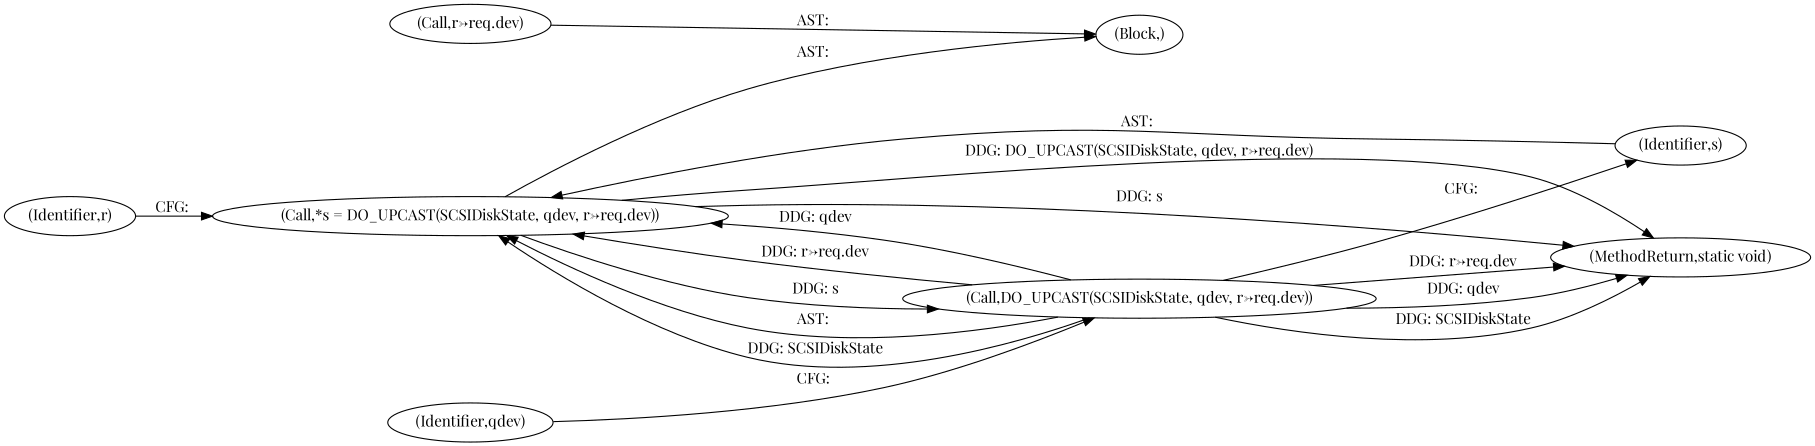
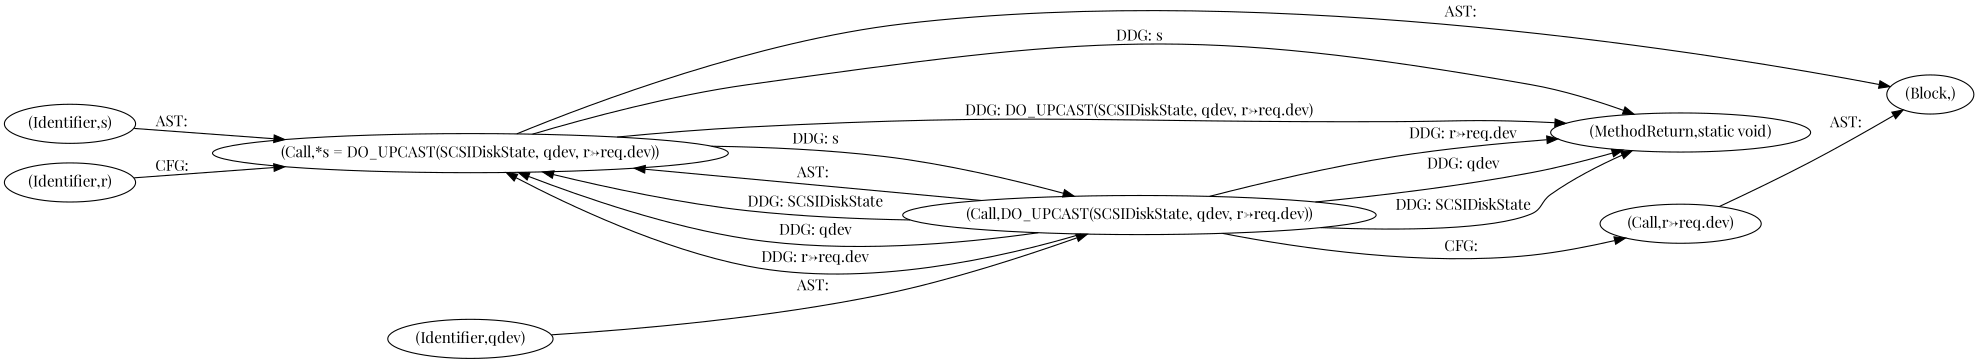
edge "(Call,DO_UPCAST(SCSIDiskState, qdev, r->req.dev))" -> "(Identifier,s)": now "(Call,DO_UPCAST(SCSIDiskState, qdev, r->req.dev))" -> "(Call,r->req.dev)"
edge "(Identifier,qdev)" -> "(Call,DO_UPCAST(SCSIDiskState, qdev, r->req.dev))": label "CFG: " -> "AST: "
